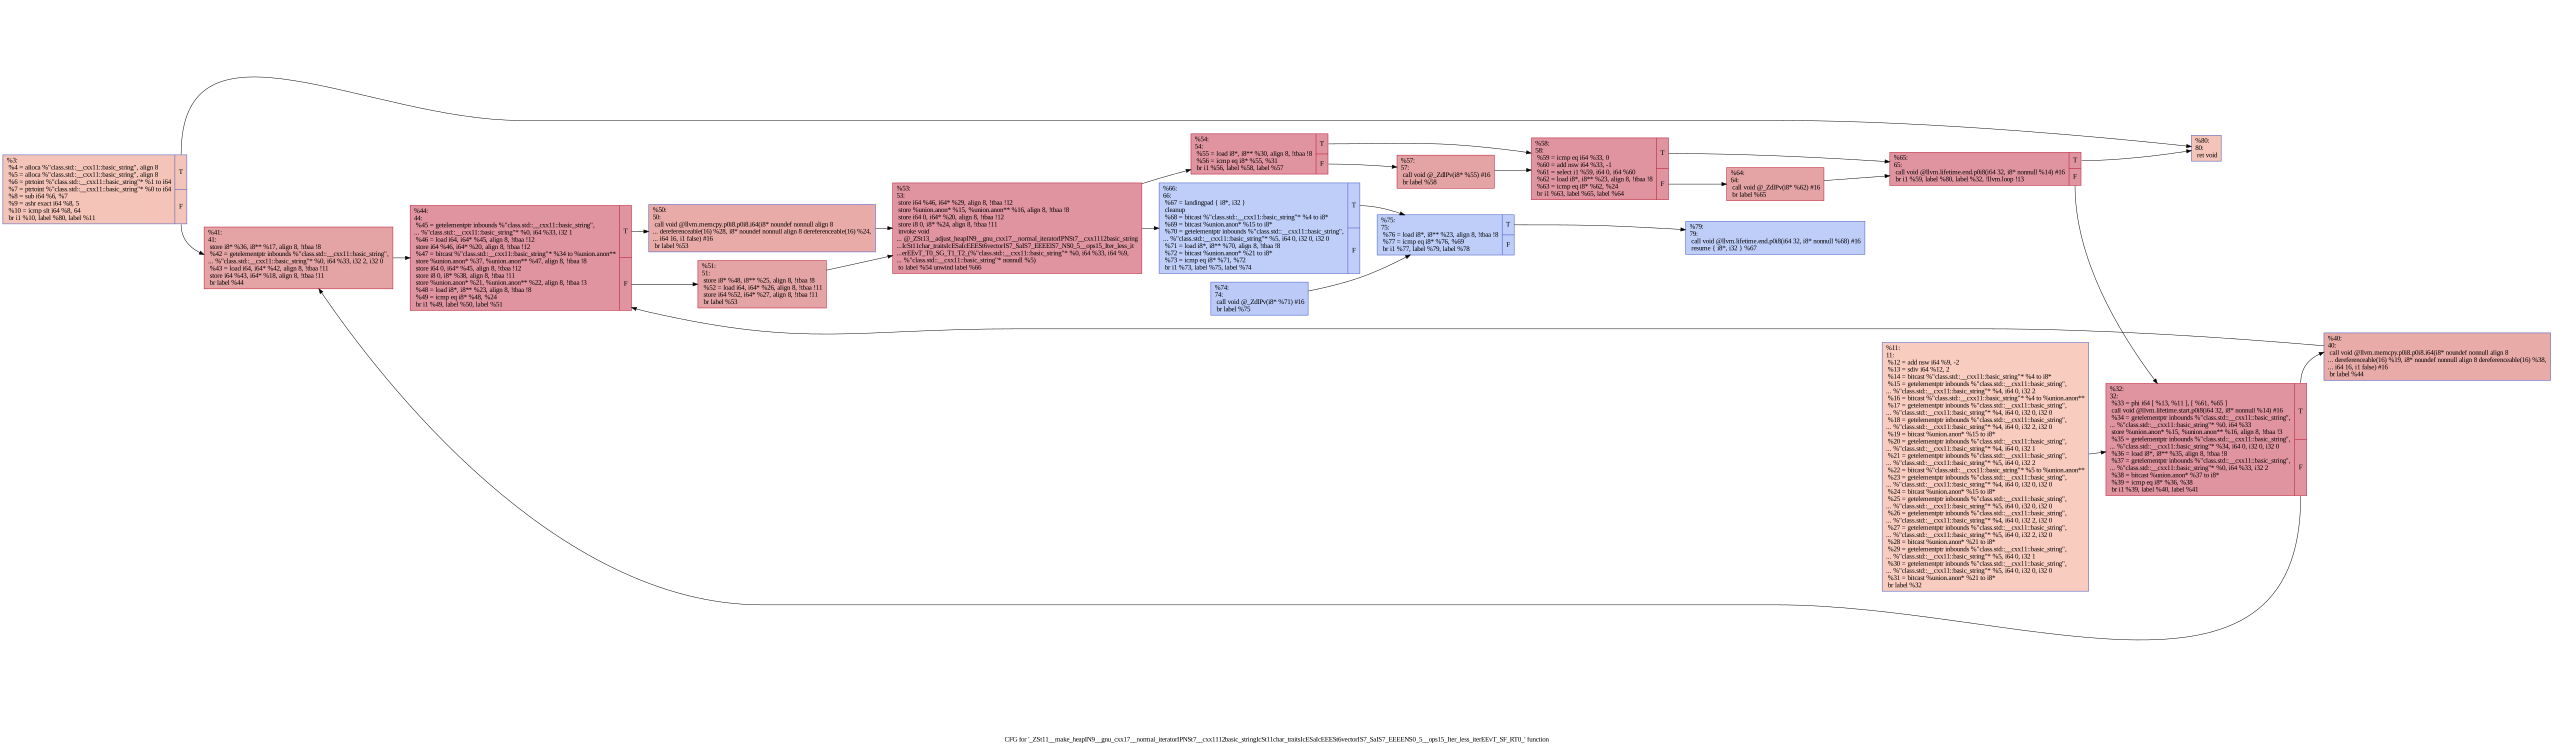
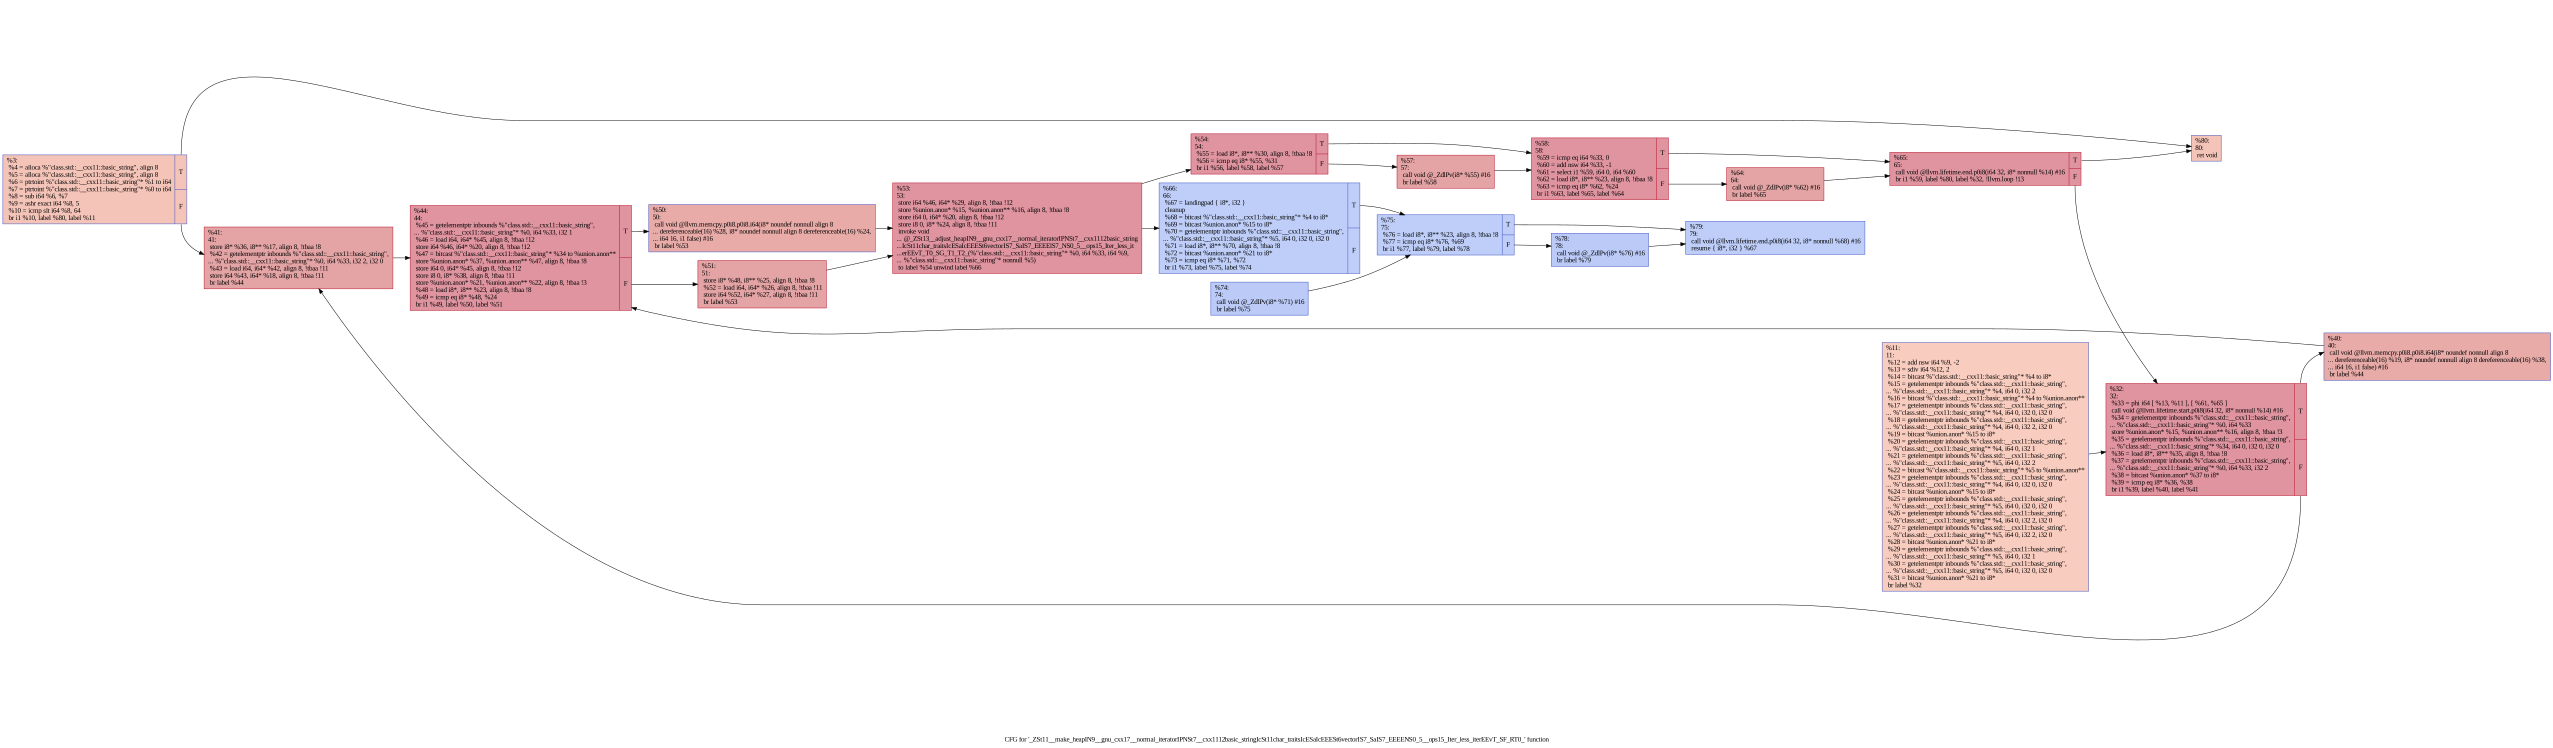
node "%78:": added
